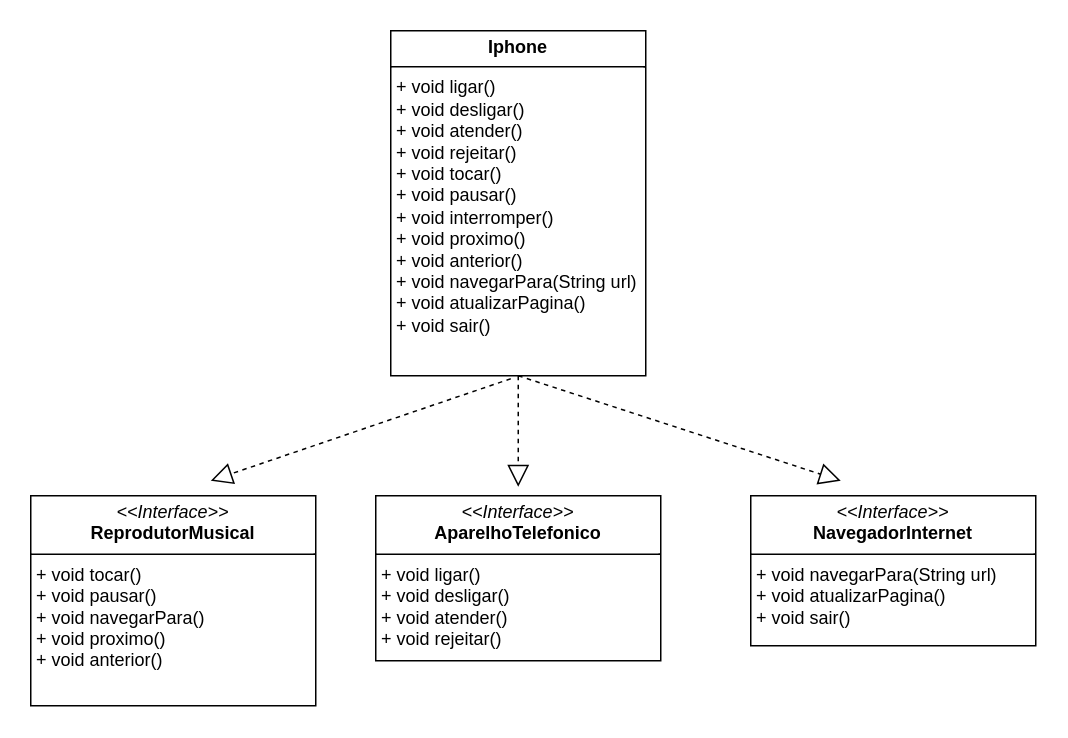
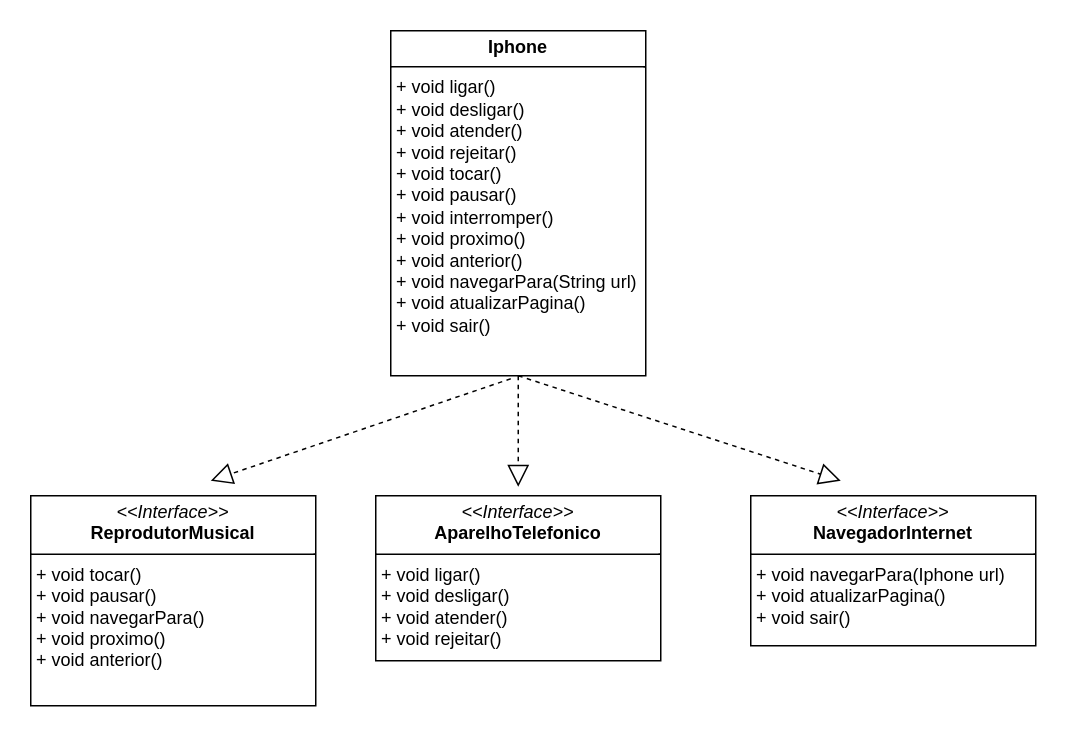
node "<<Interface>> NavegadorInternet + void navegarPara(String url) + void atualizarPagina() + void sair()": label "<<Interface>> NavegadorInternet + void navegarPara(String url) + void atualizarPagina() + void sair()" -> "<<Interface>> NavegadorInternet + void navegarPara(Iphone url) + void atualizarPagina() + void sair()"
